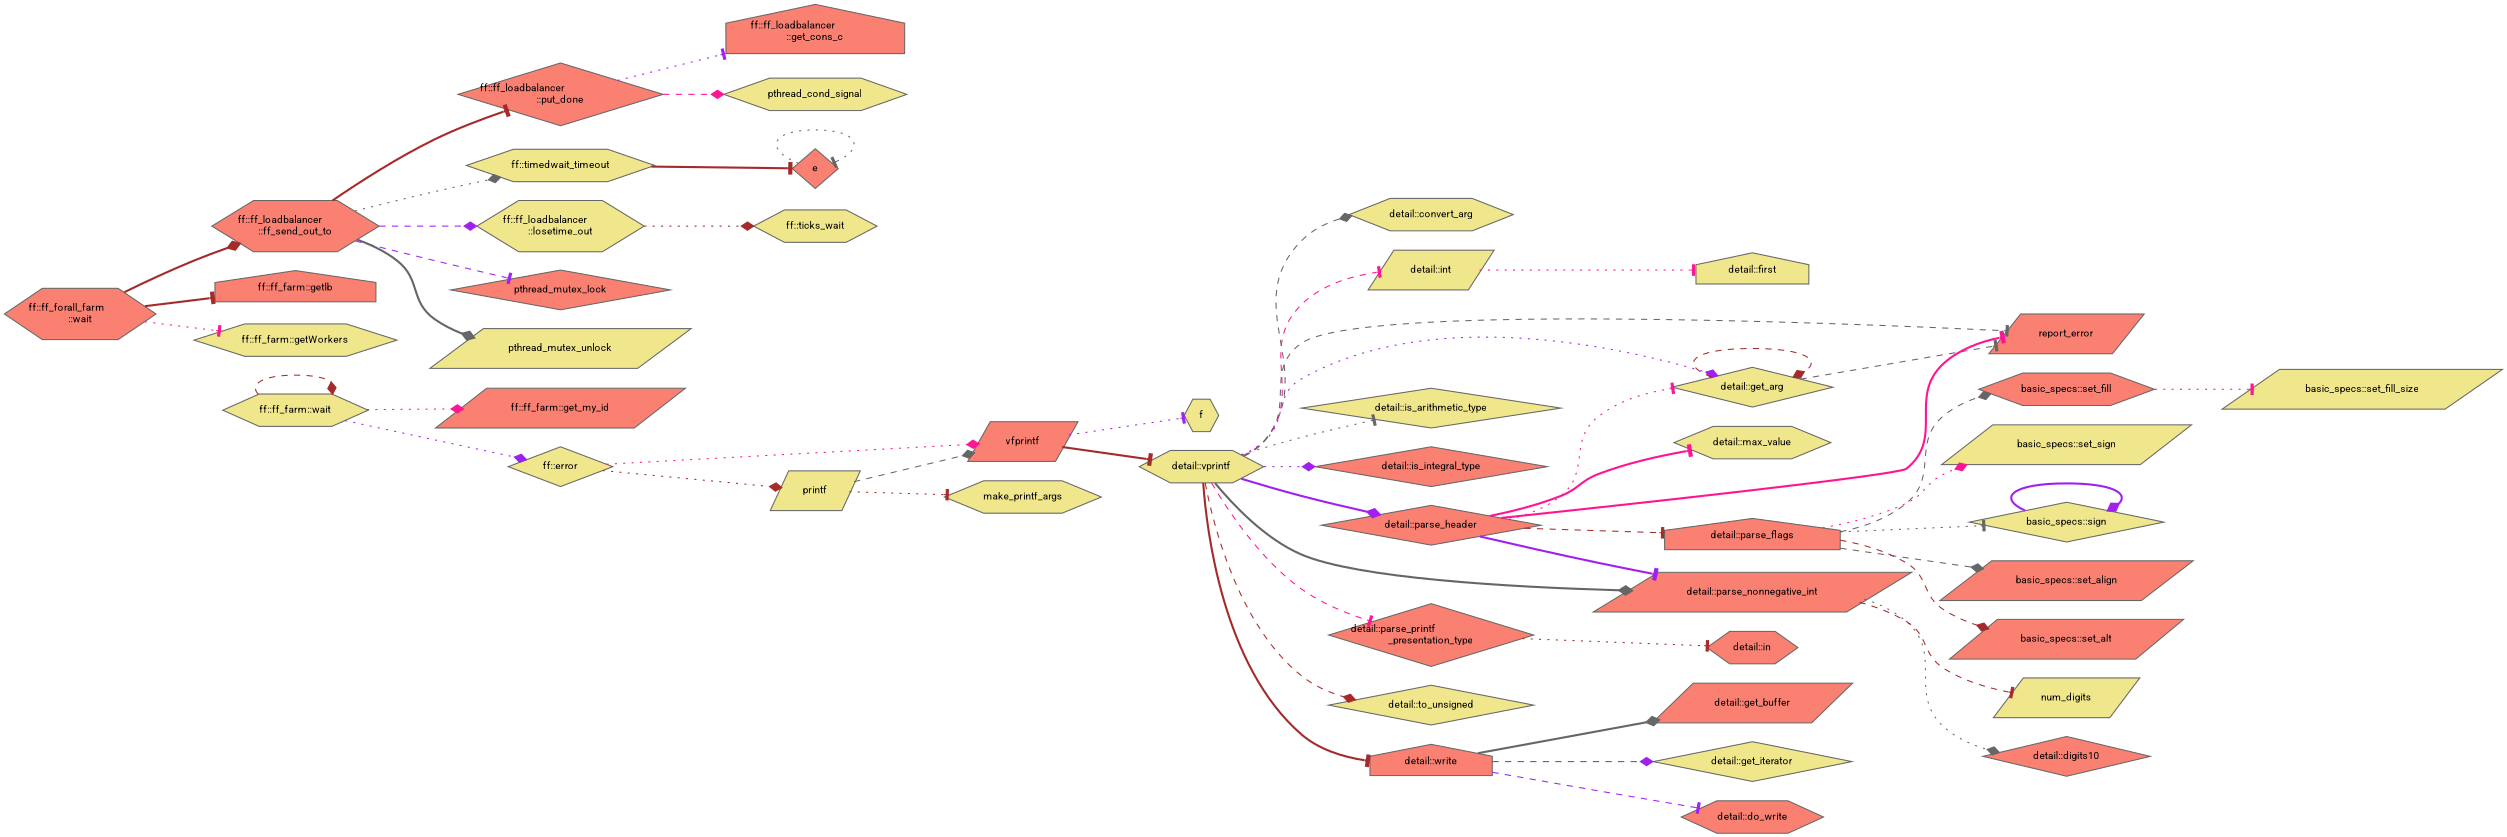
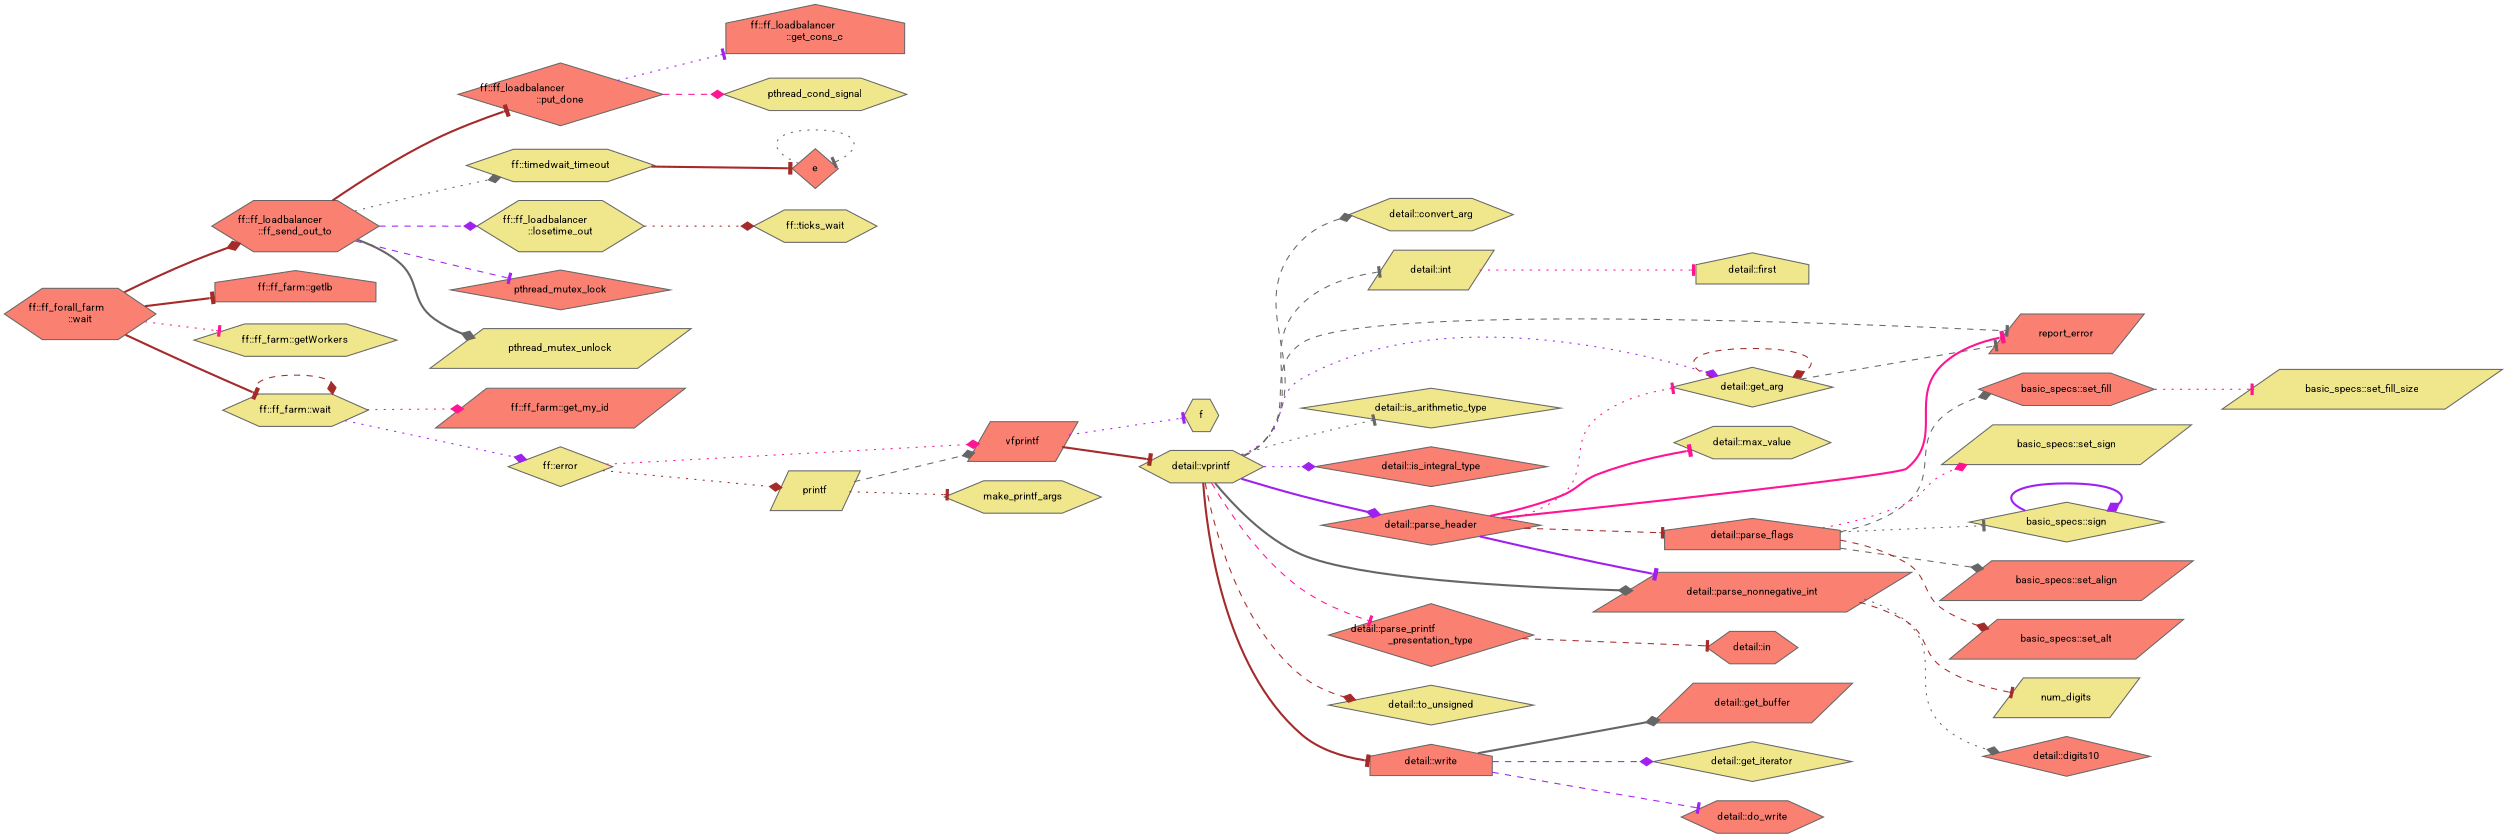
edge "detail::vprintf" -> "detail::int": color deeppink -> gray40
edge "ff::ff_forall_farm ::wait" -> "ff::ff_farm::wait": added
edge "detail::parse_printf _presentation_type" -> "detail::in": style dotted -> dashed
